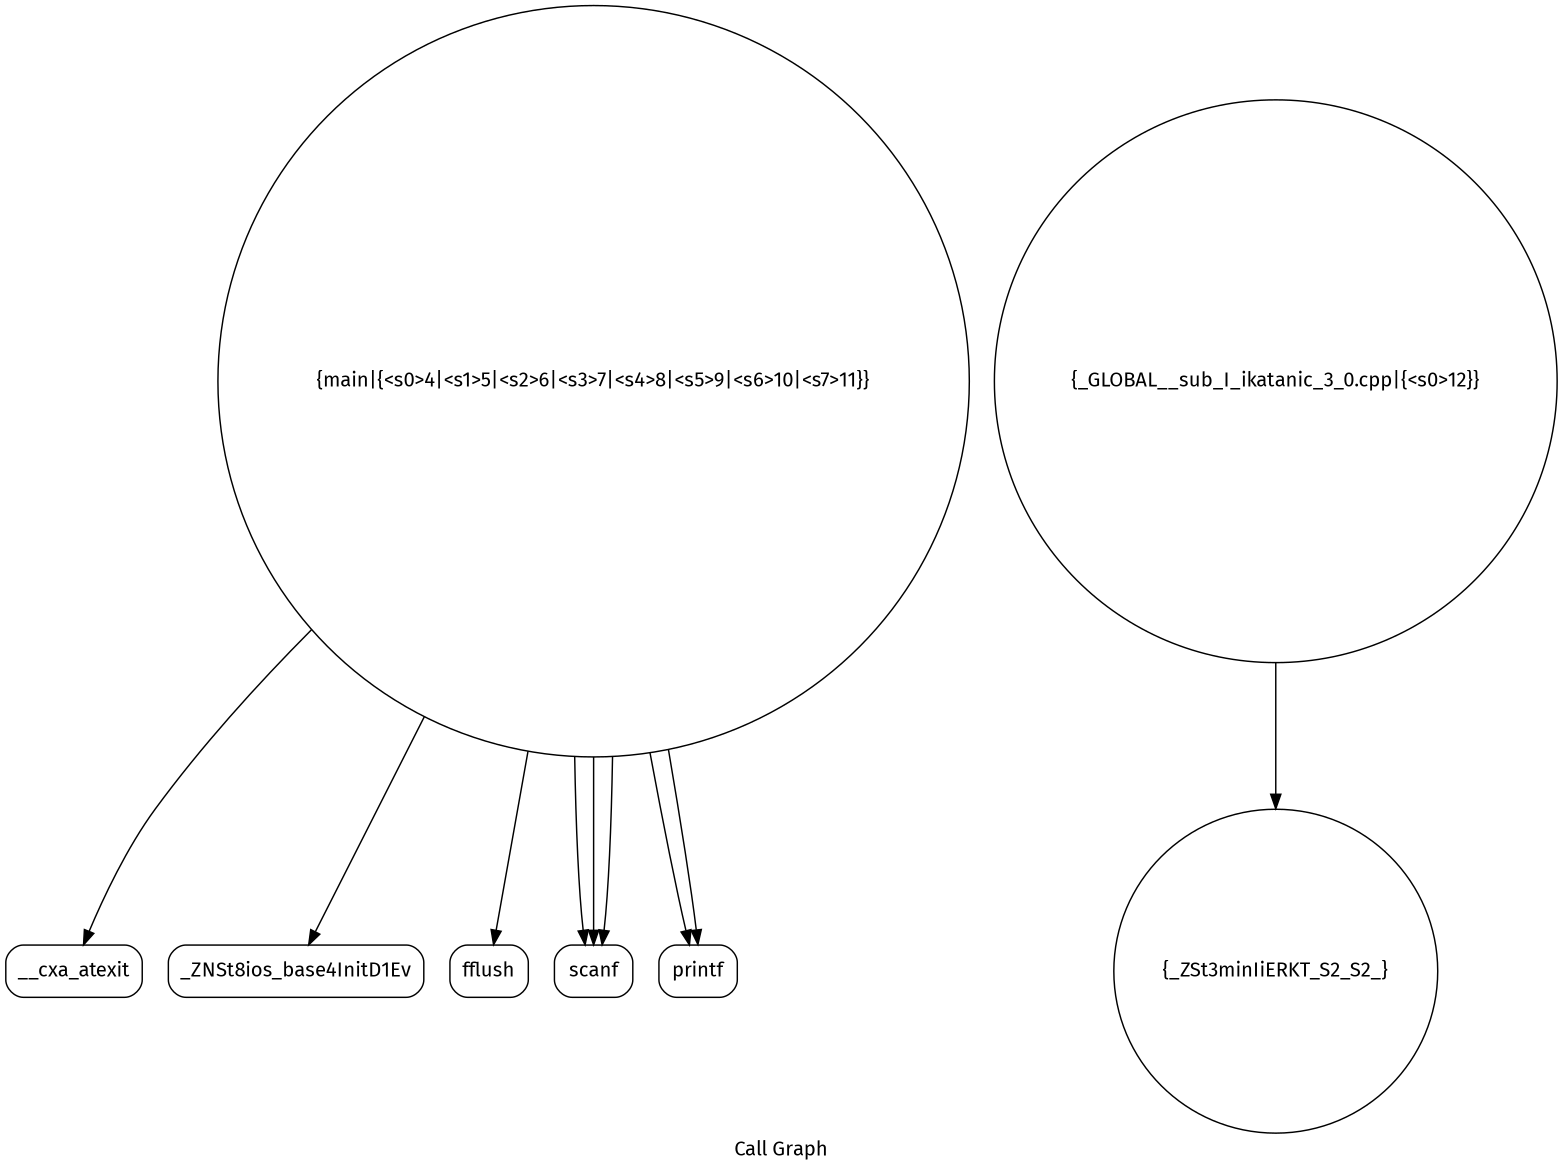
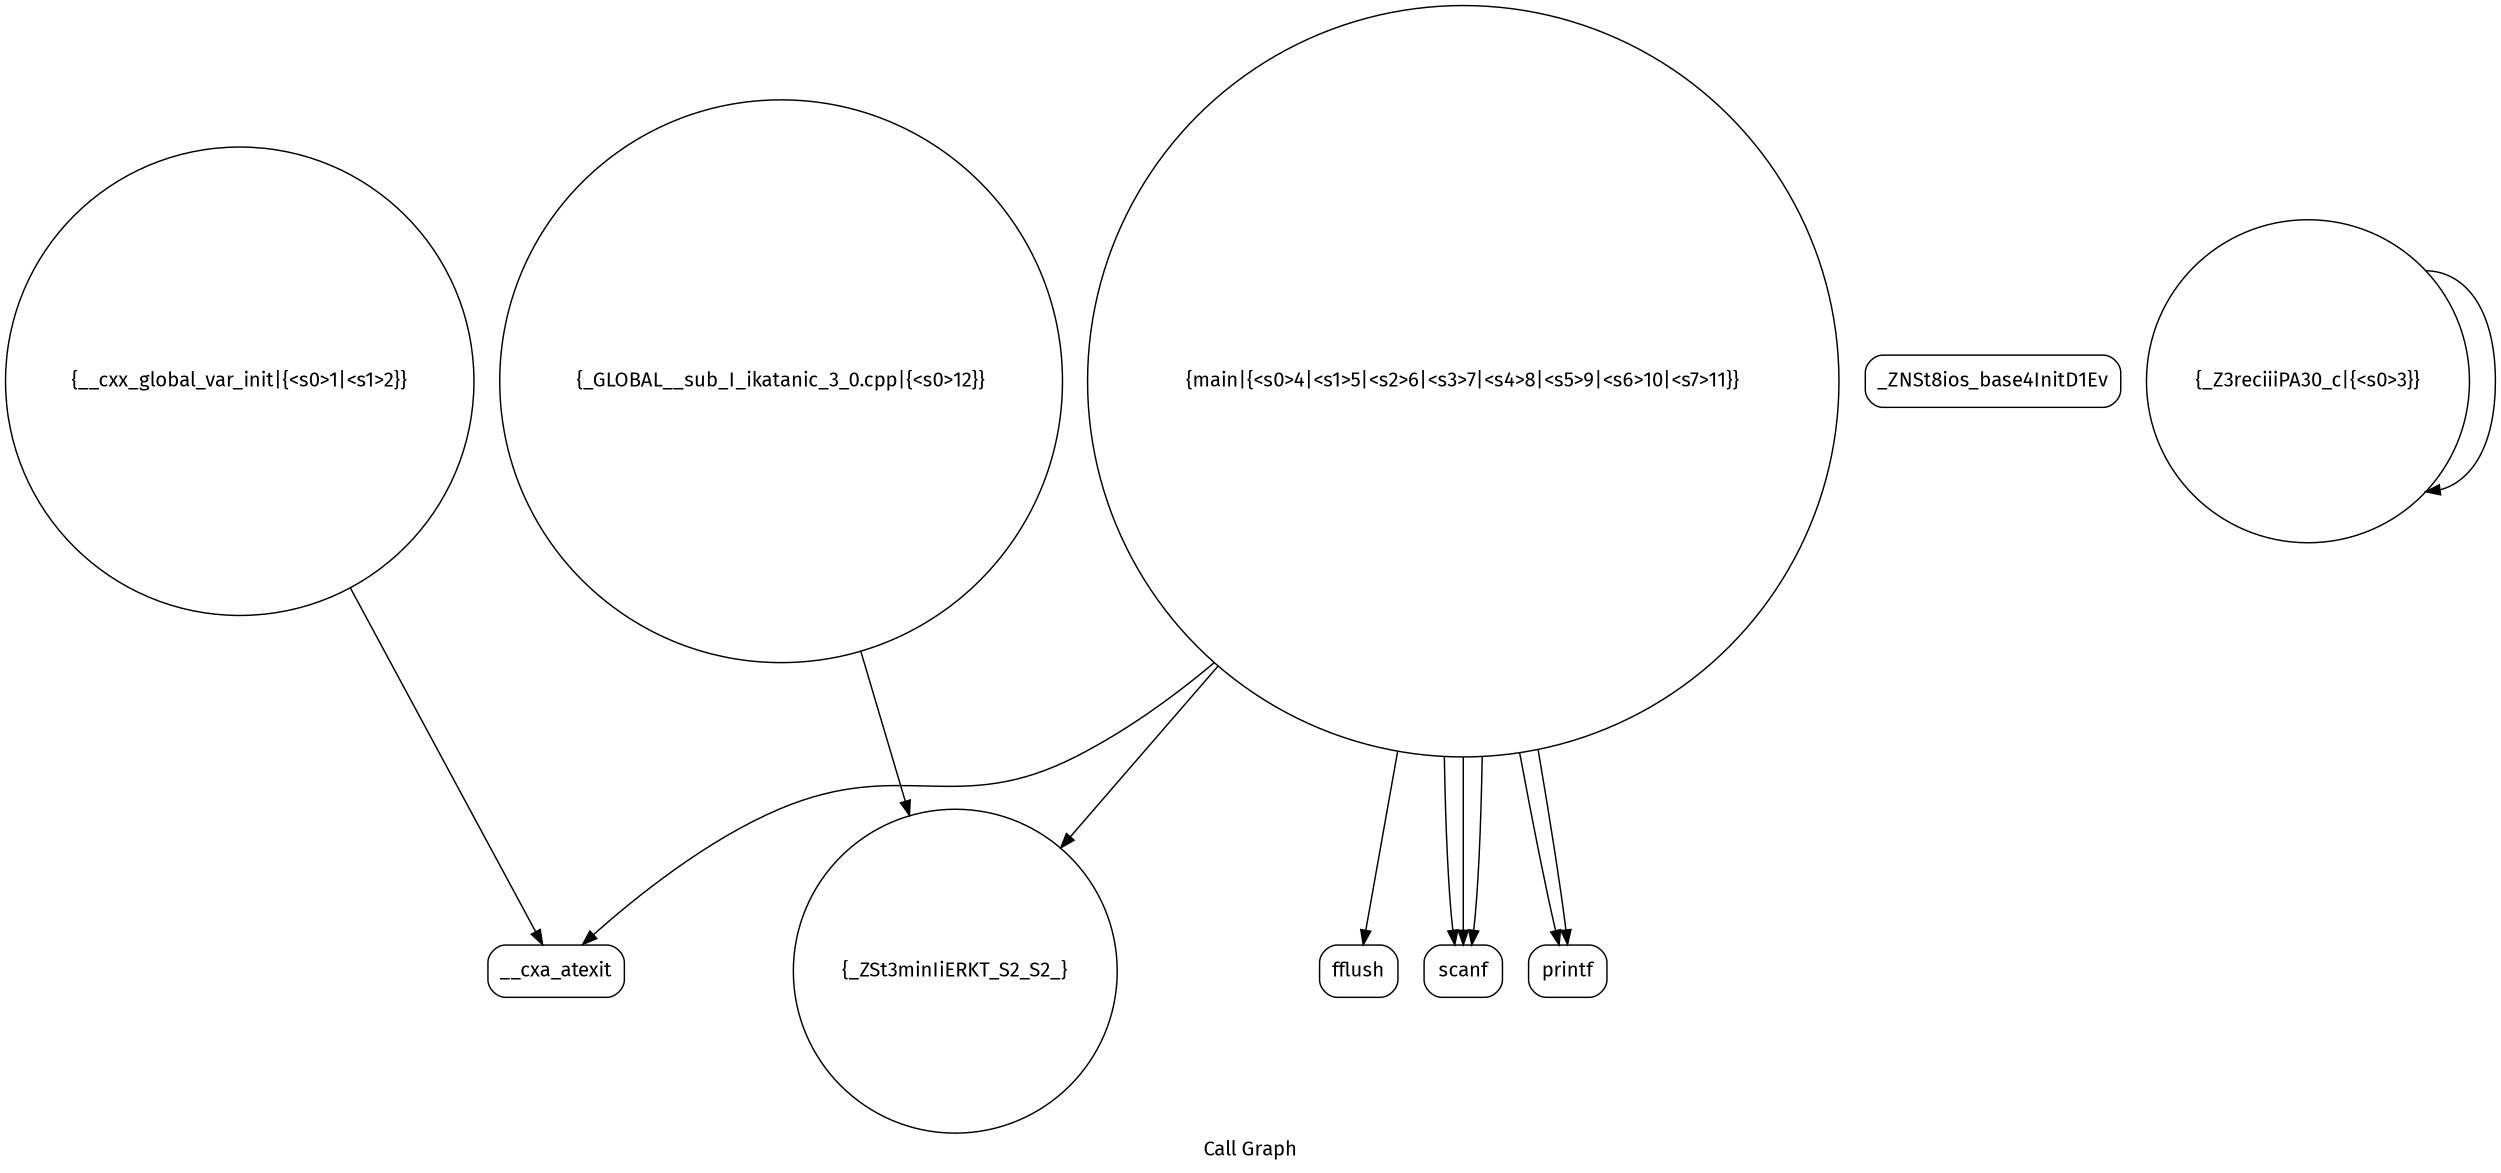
node "{__cxx_global_var_init|{<s0>1|<s1>2}}": added
node "{_Z3reciiiPA30_c|{<s0>3}}": added
edge "{main|{<s0>4|<s1>5|<s2>6|<s3>7|<s4>8|<s5>9|<s6>10|<s7>11}}" -> "_ZNSt8ios_base4InitD1Ev": now "{main|{<s0>4|<s1>5|<s2>6|<s3>7|<s4>8|<s5>9|<s6>10|<s7>11}}" -> "{_ZSt3minIiERKT_S2_S2_}"
